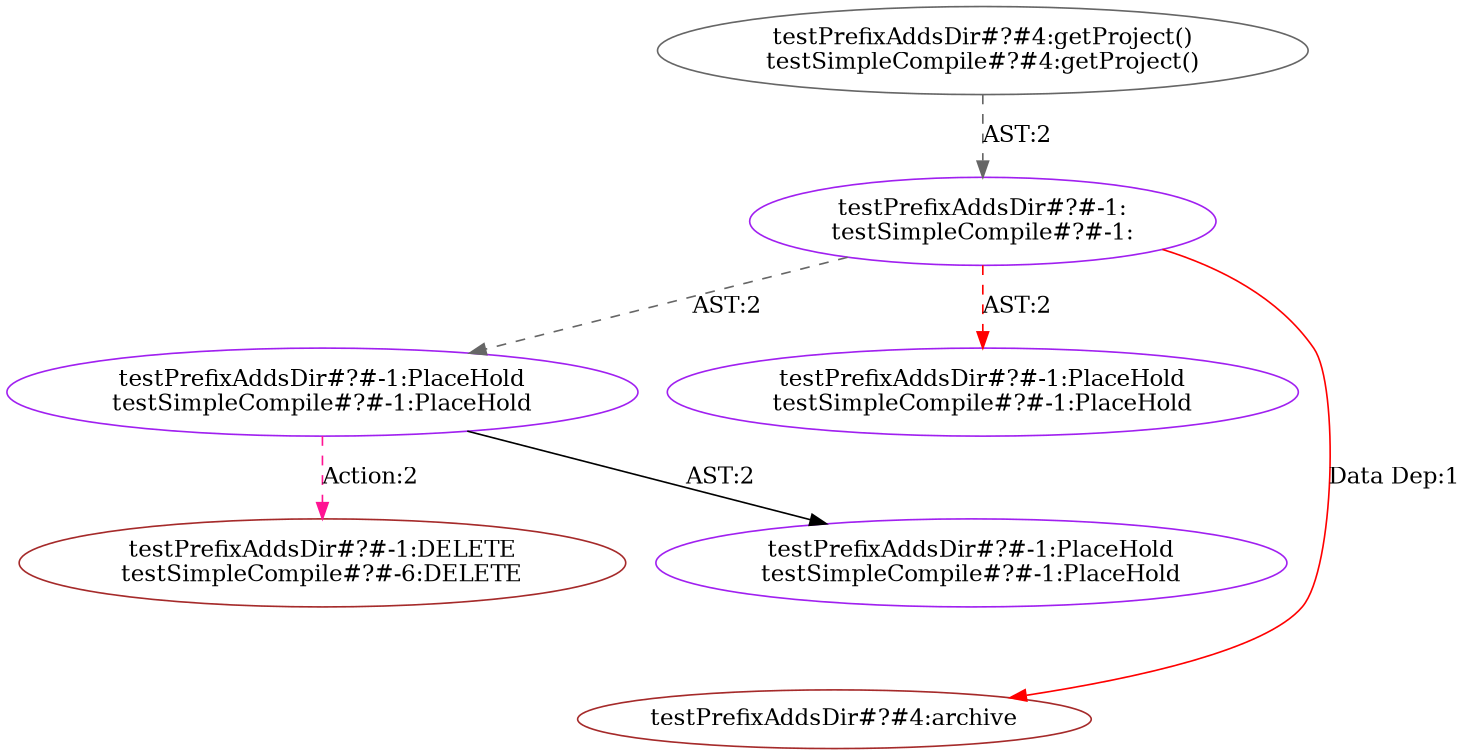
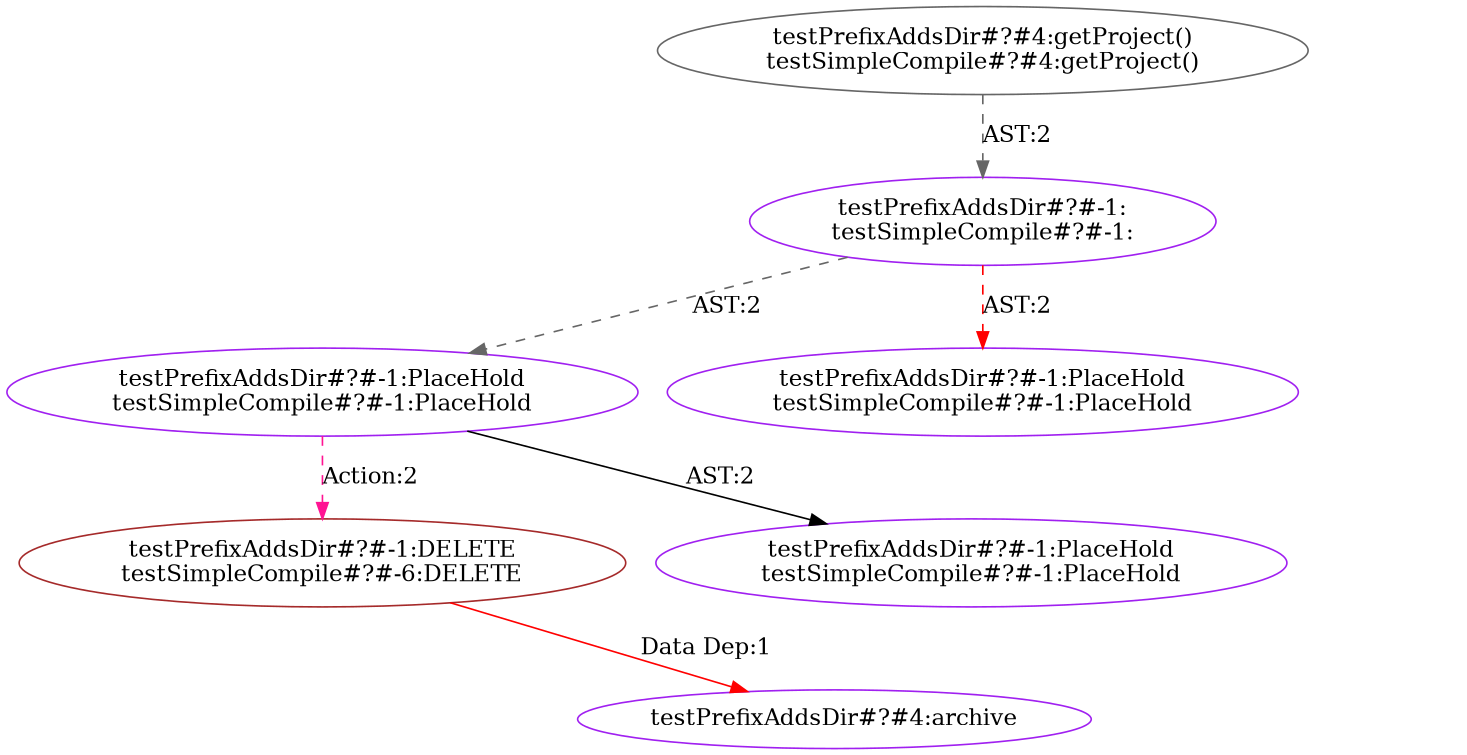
edge "testPrefixAddsDir#?#-1: testSimpleCompile#?#-1:" -> "testPrefixAddsDir#?#4:archive": now "testPrefixAddsDir#?#-1:DELETE testSimpleCompile#?#-6:DELETE" -> "testPrefixAddsDir#?#4:archive"
node "testPrefixAddsDir#?#4:archive": color brown -> purple
